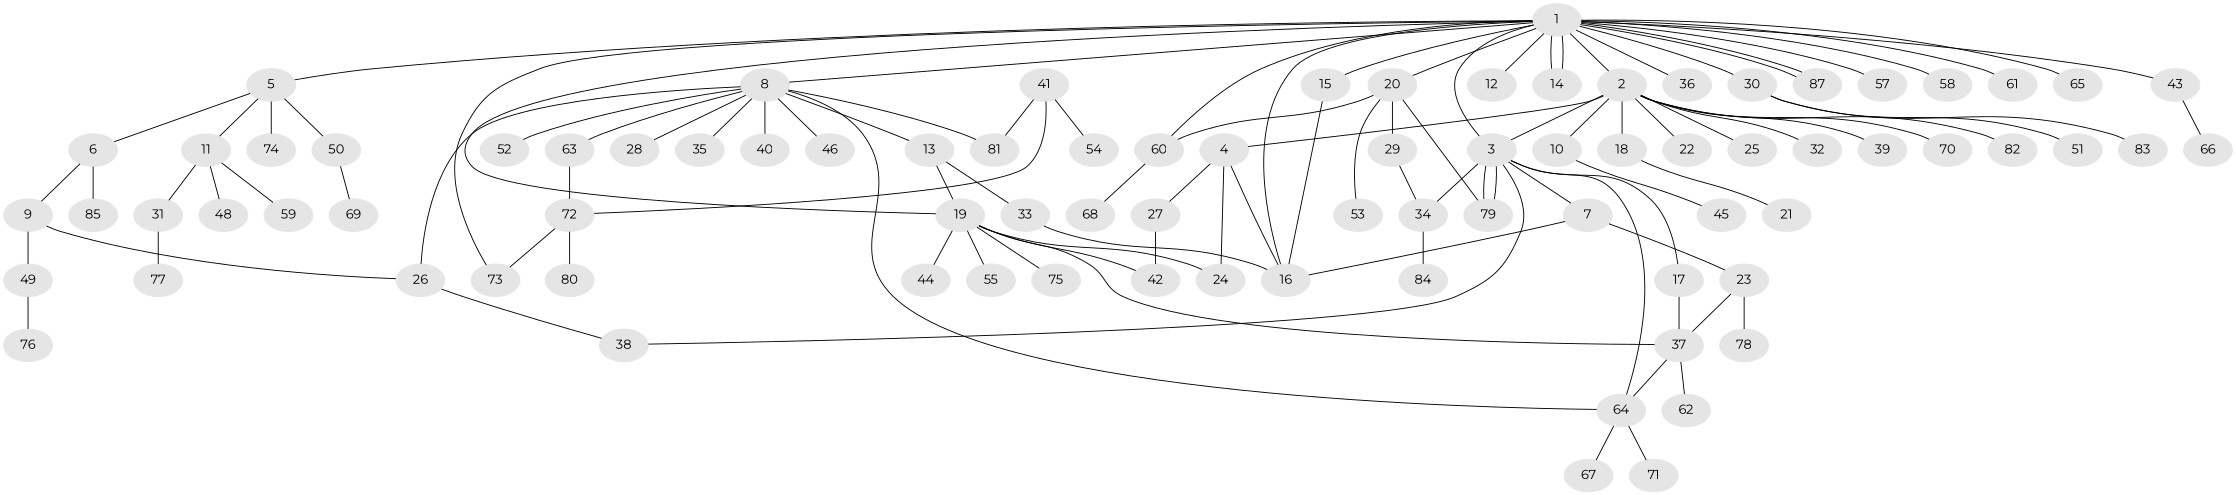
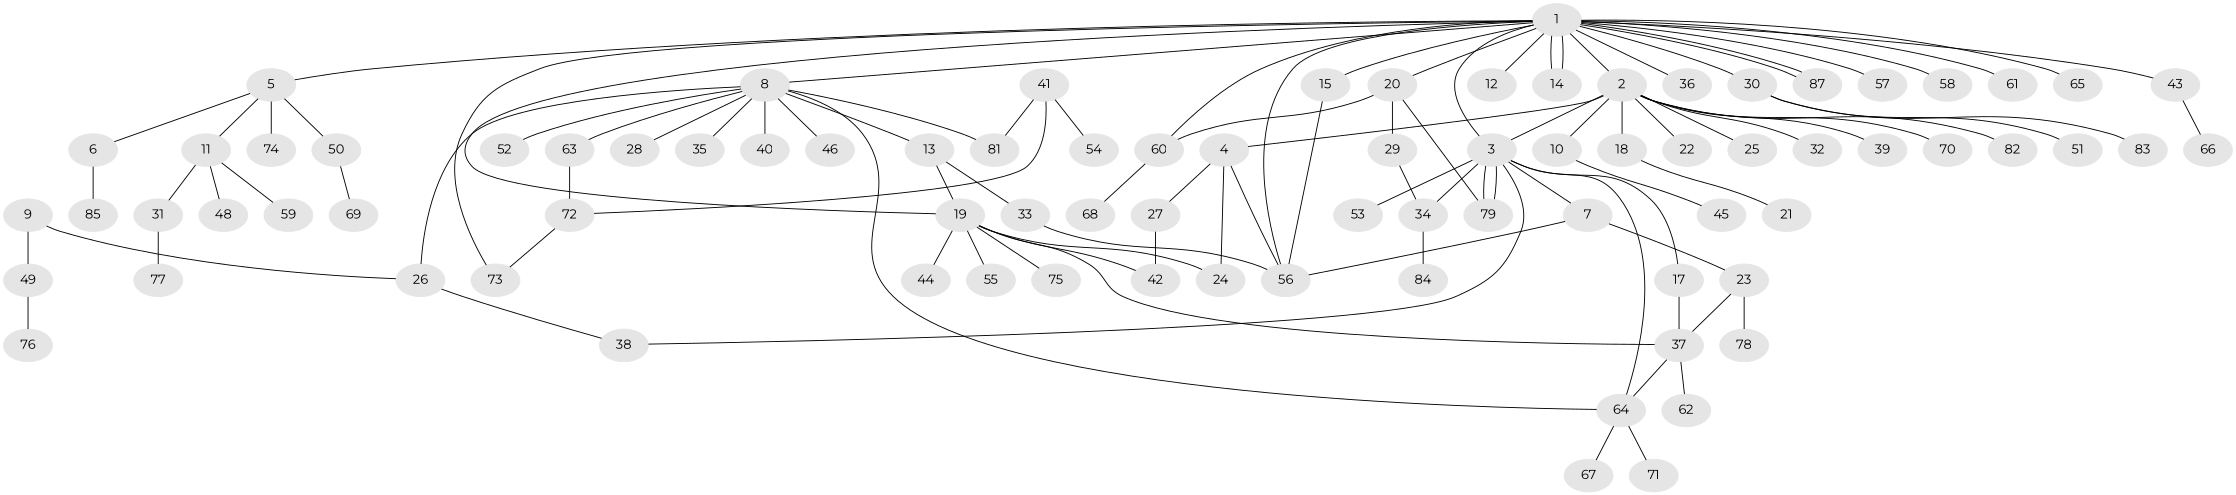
edge "20" -- "53": now "3" -- "53"
edge "6" -- "9": removed
node "80": removed
node "16": label "16" -> "56"
